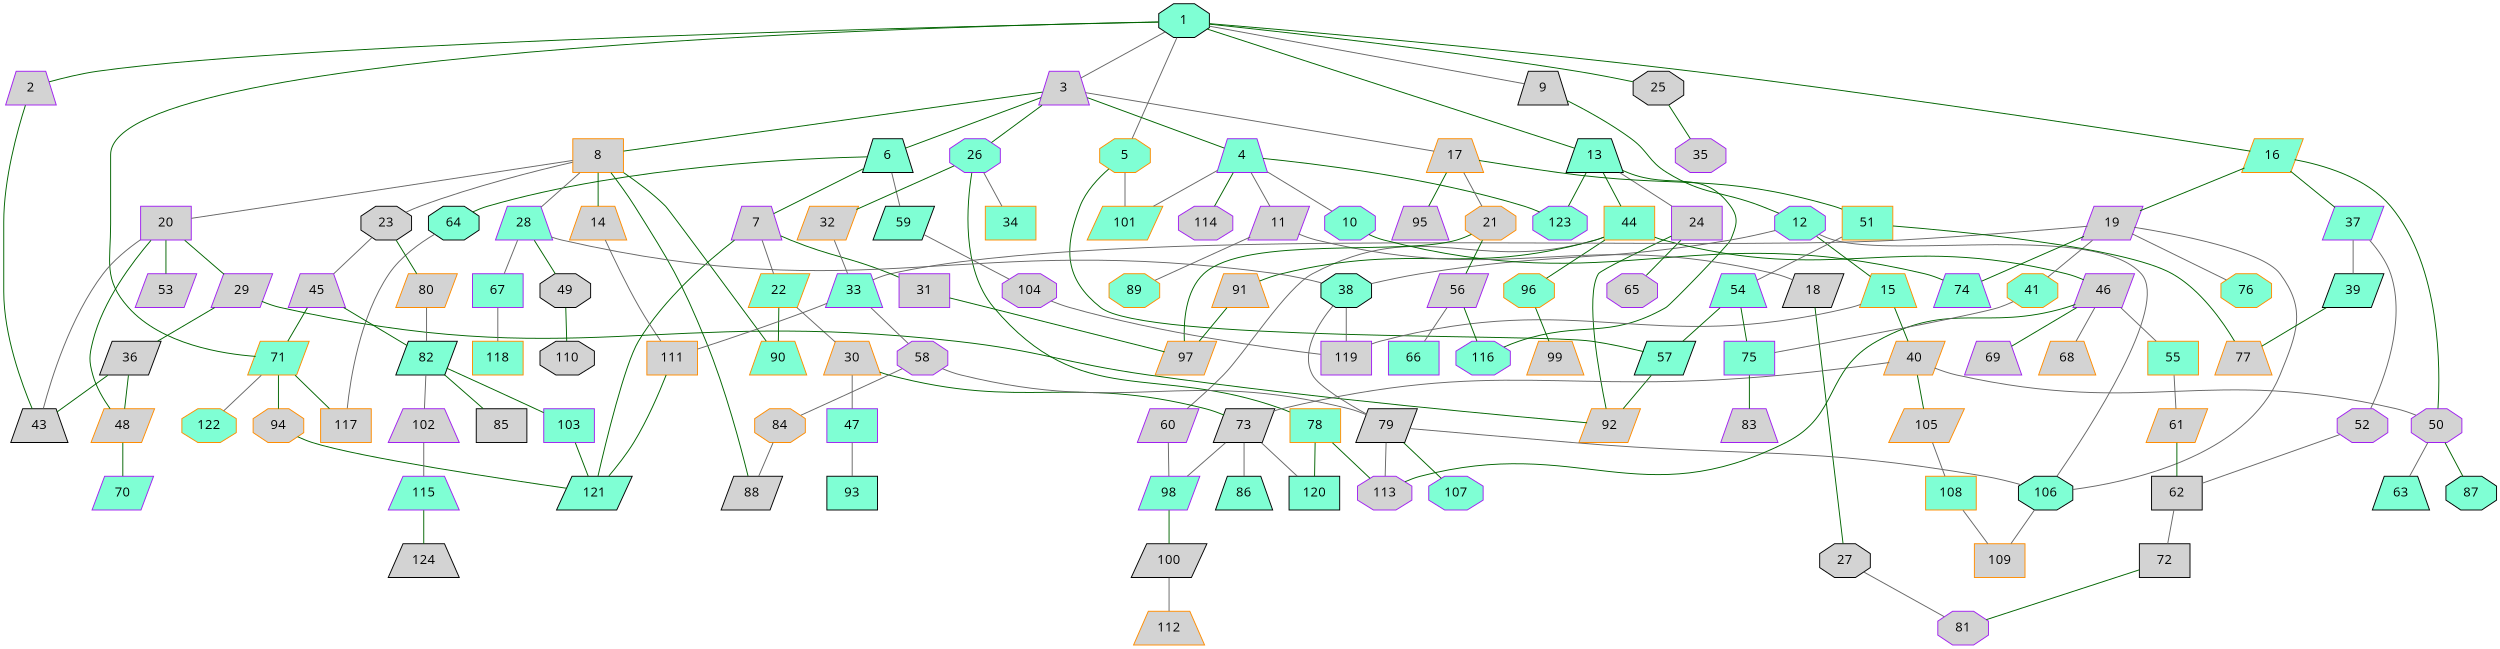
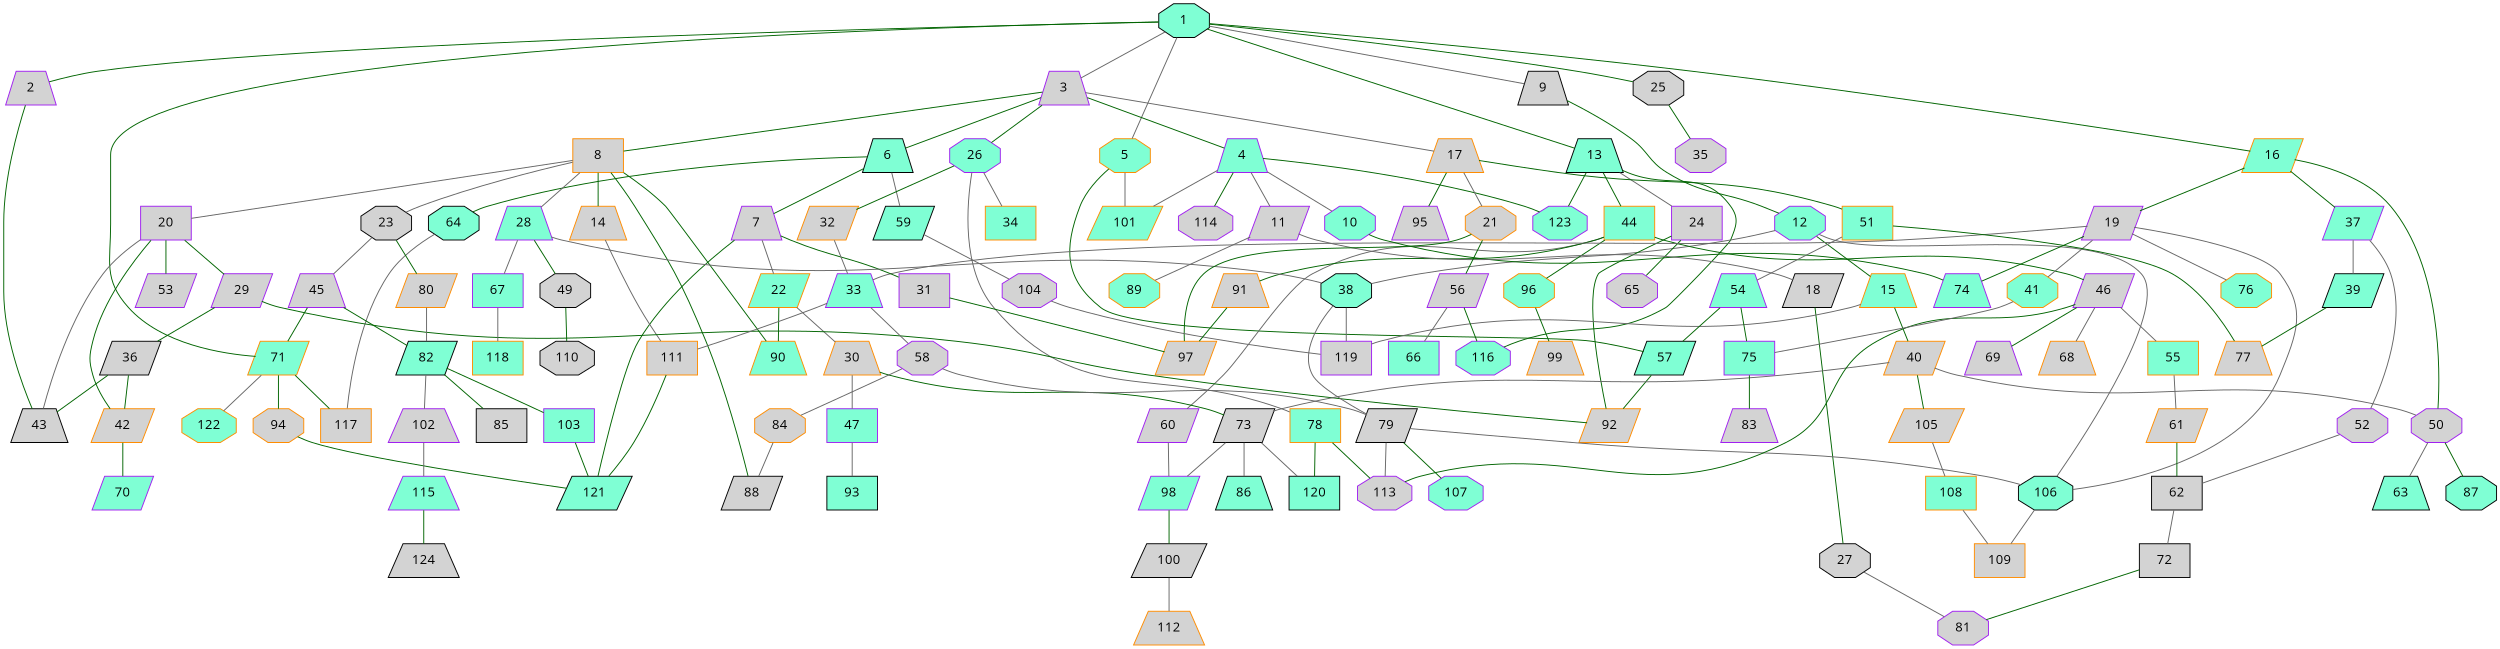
edge "26" -- "78": color darkgreen -> gray40
node "48": label "48" -> "42"
